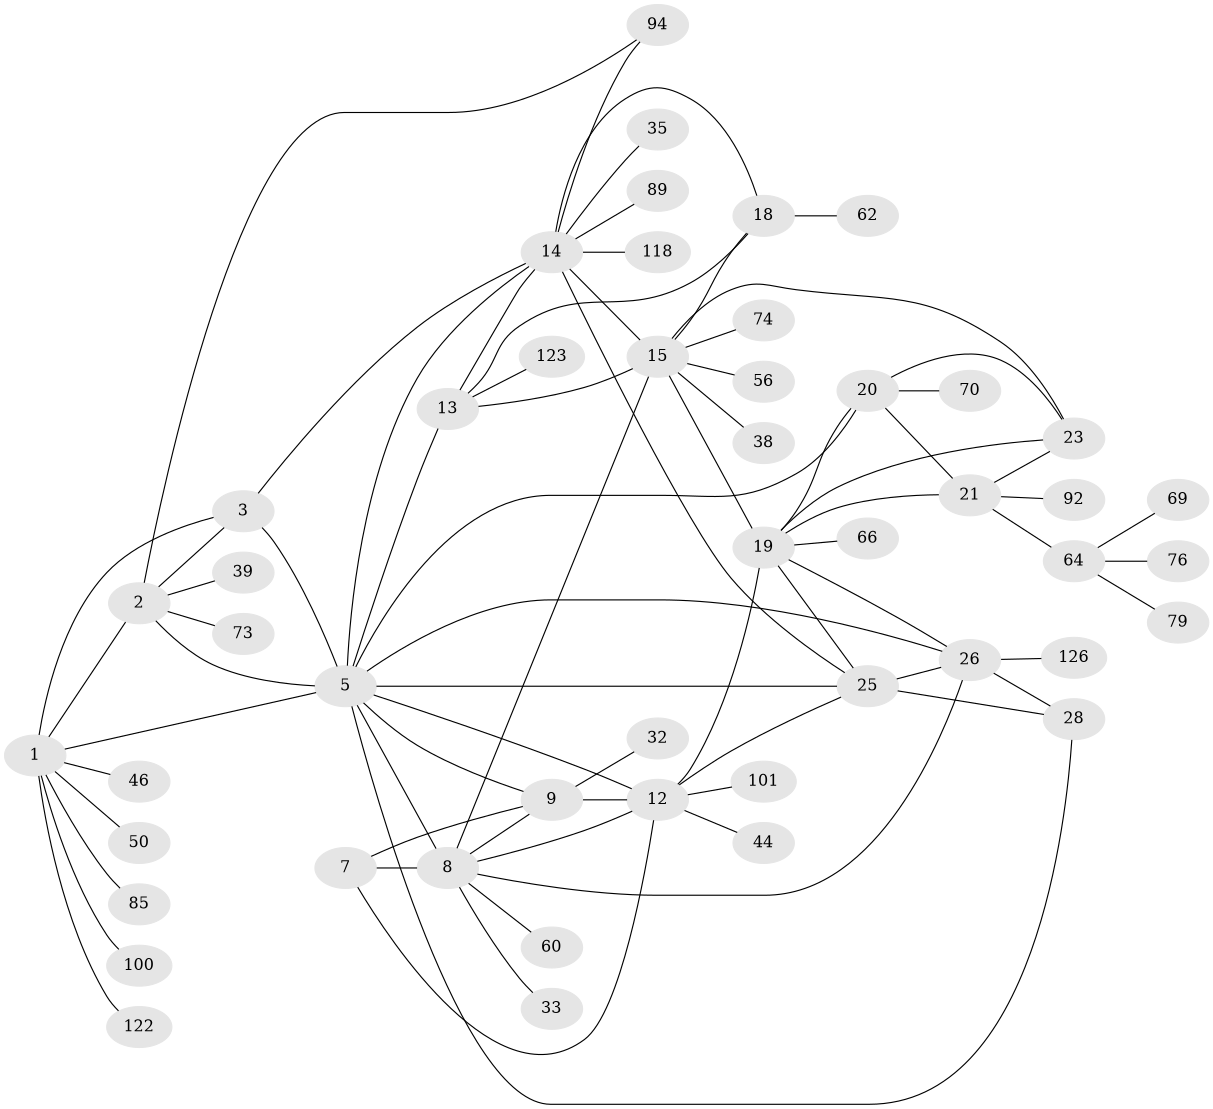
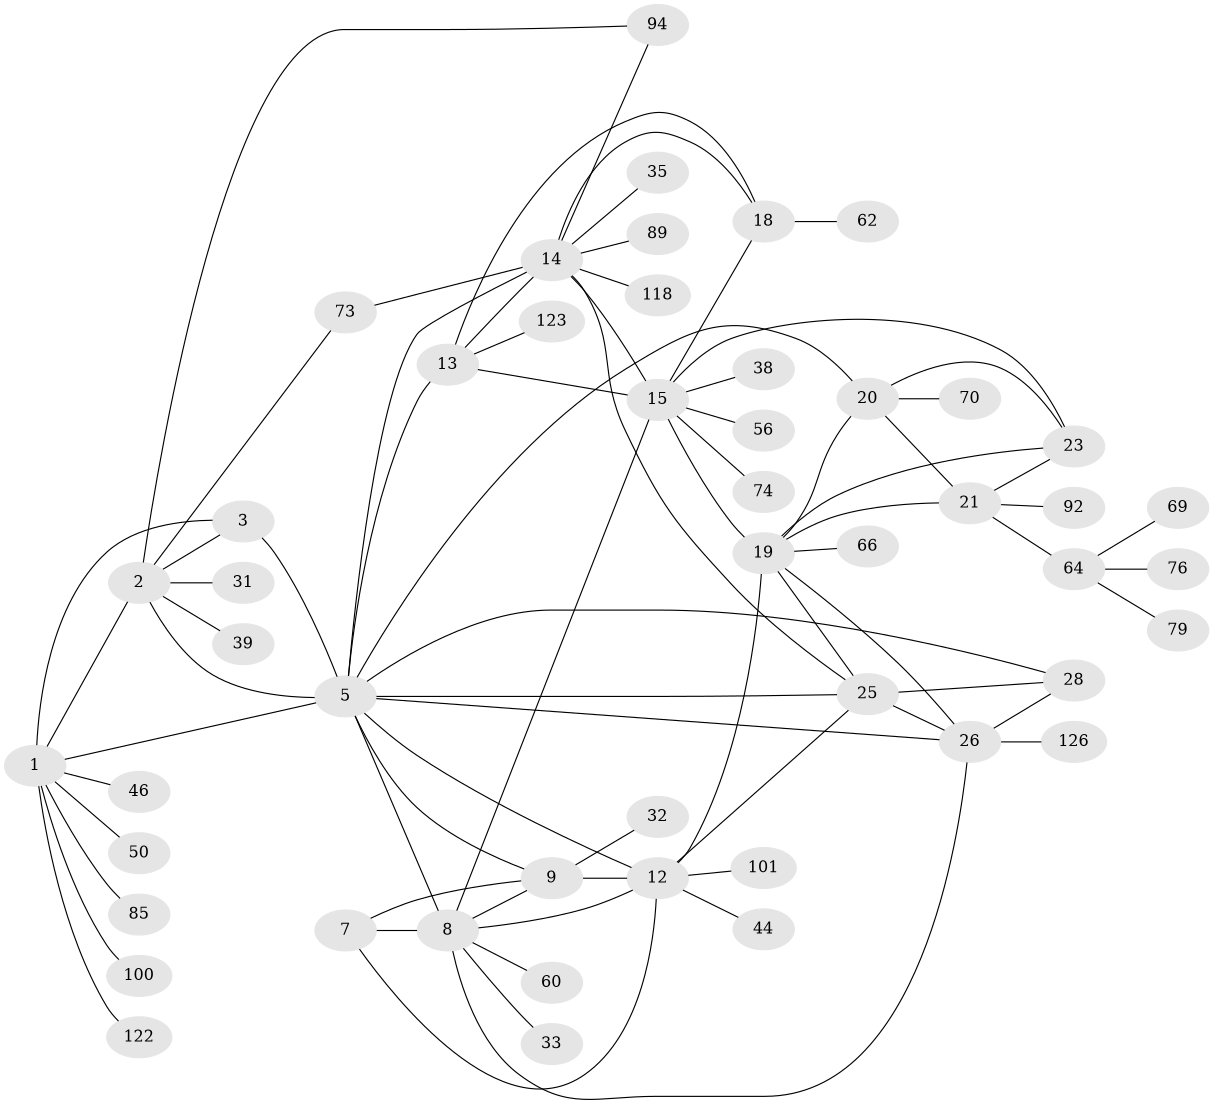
edge "14" -- "3": now "14" -- "73"
node "31": added
